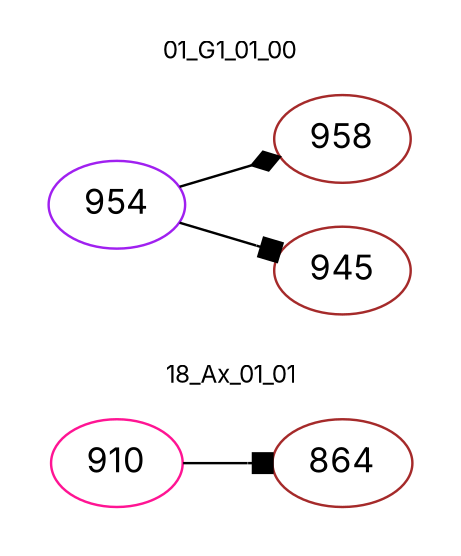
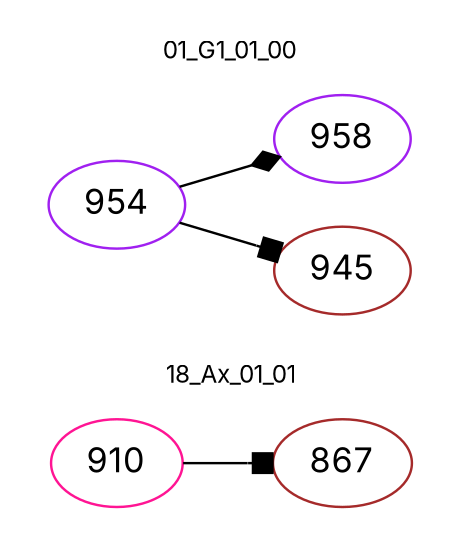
node "958": color brown -> purple
node "864": label "864" -> "867"
